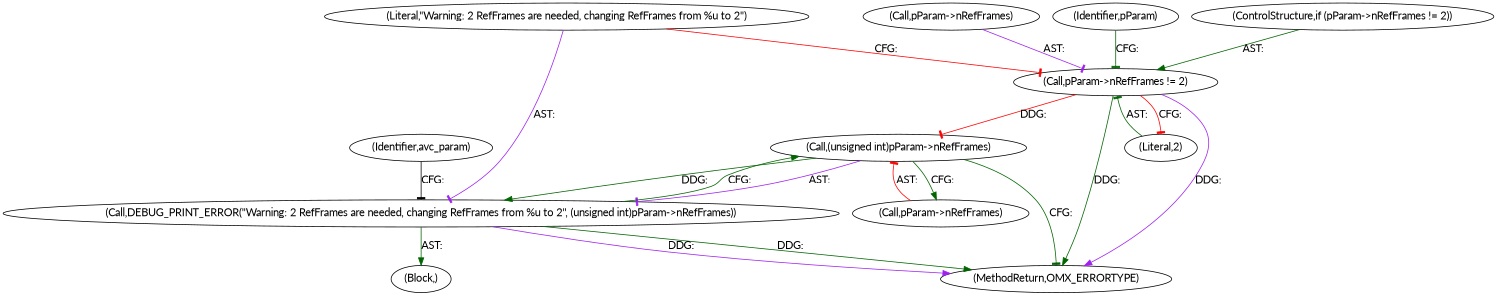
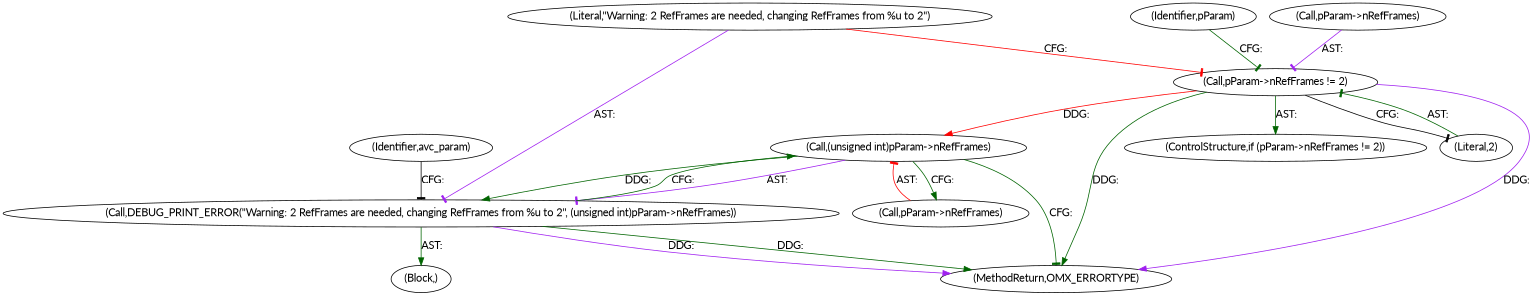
edge "(ControlStructure,if (pParam->nRefFrames != 2))" -> "(Call,pParam->nRefFrames != 2)": reversed
edge "(Call,pParam->nRefFrames != 2)" -> "(Literal,2)": color red -> black
edge "(Call,pParam->nRefFrames != 2)" -> "(Call,(unsigned int)pParam->nRefFrames)": arrowhead tee -> normal
